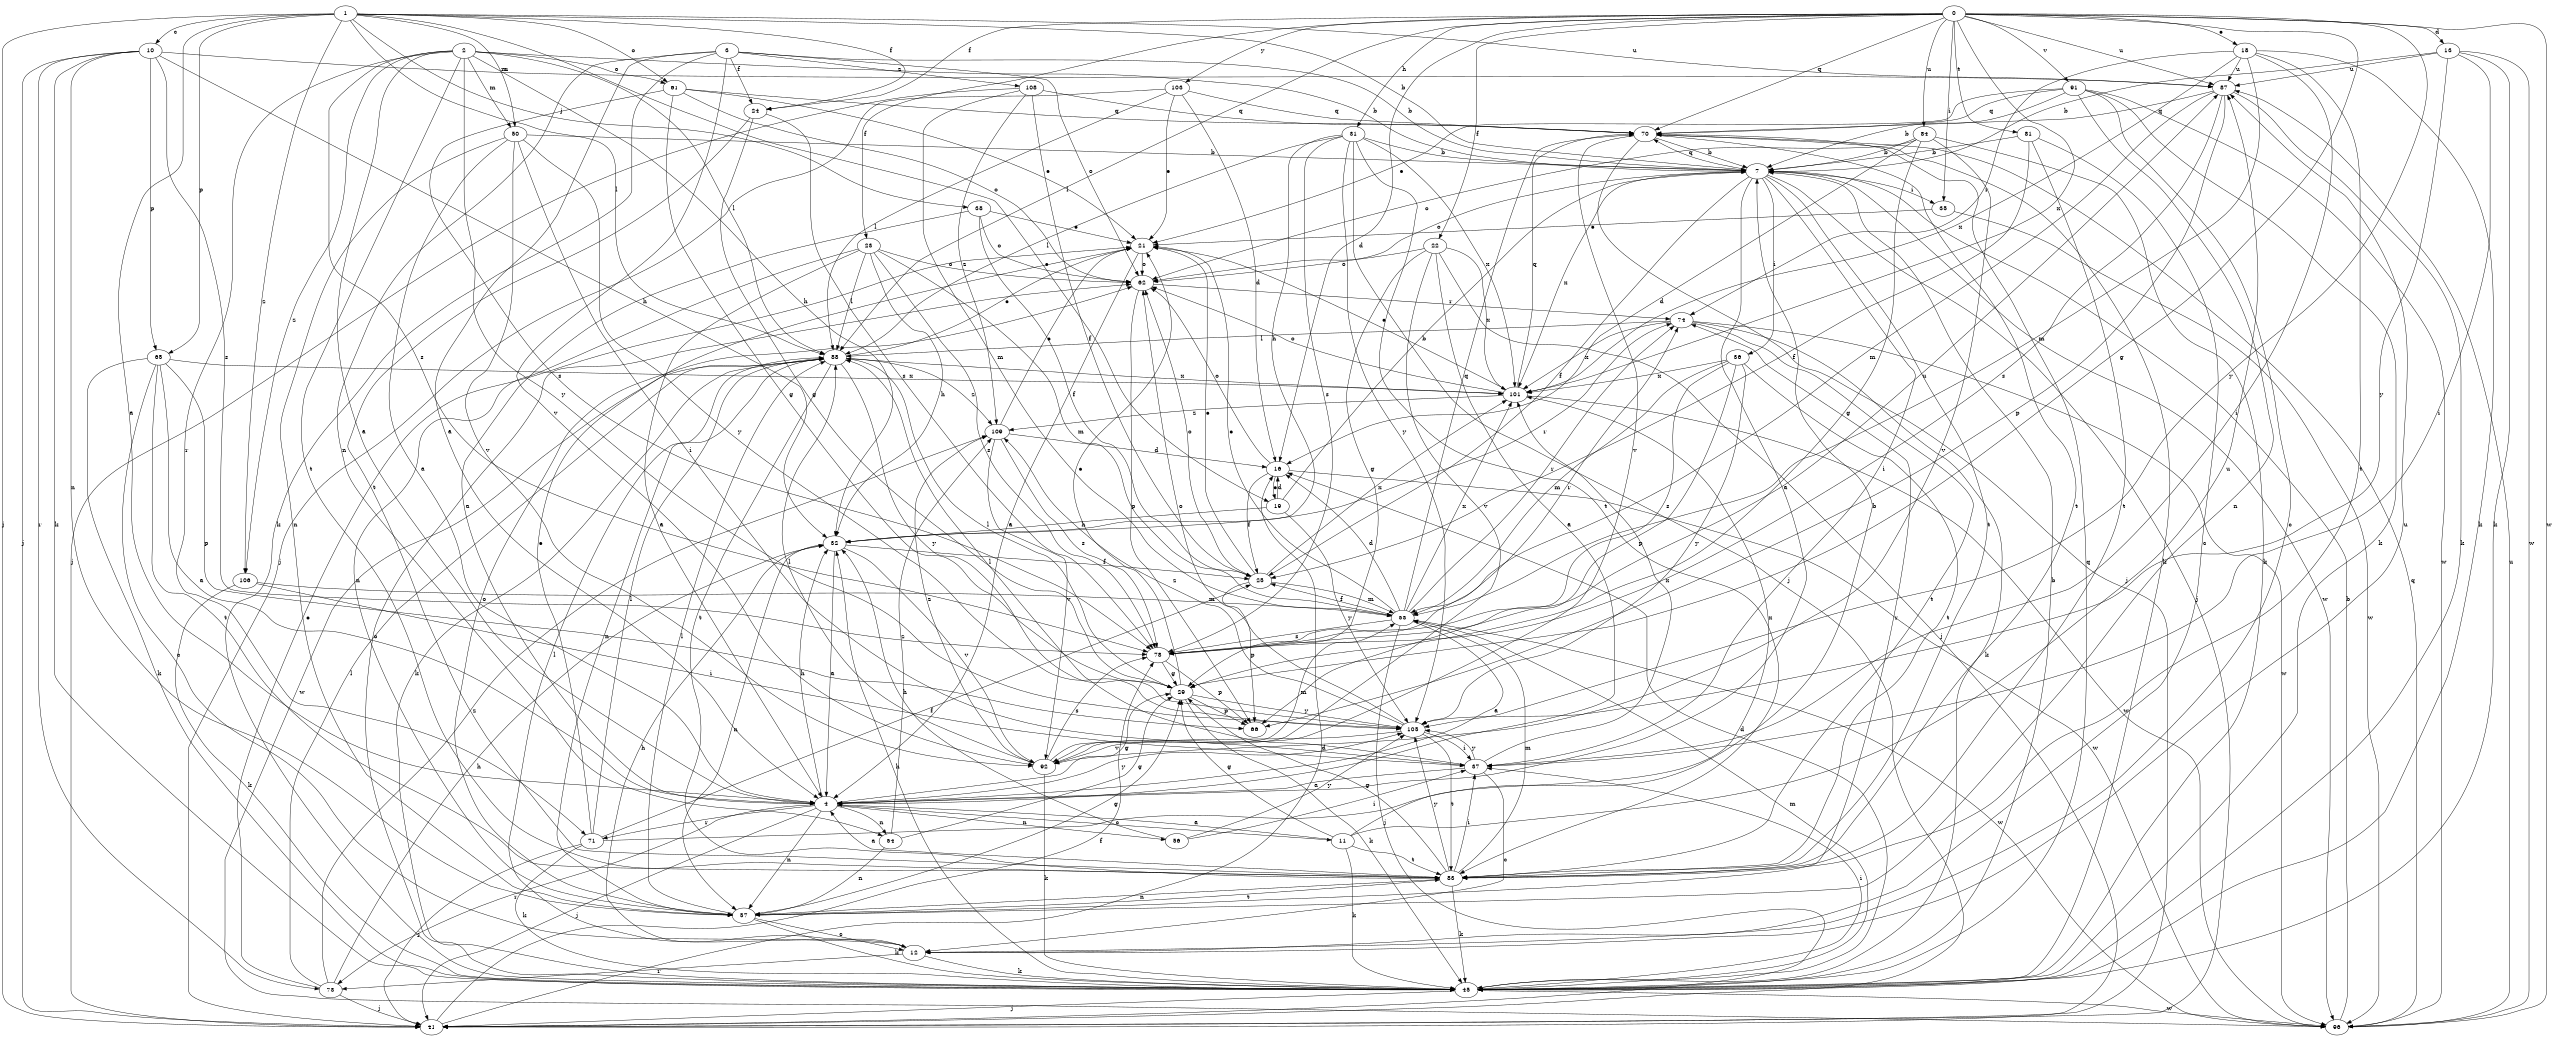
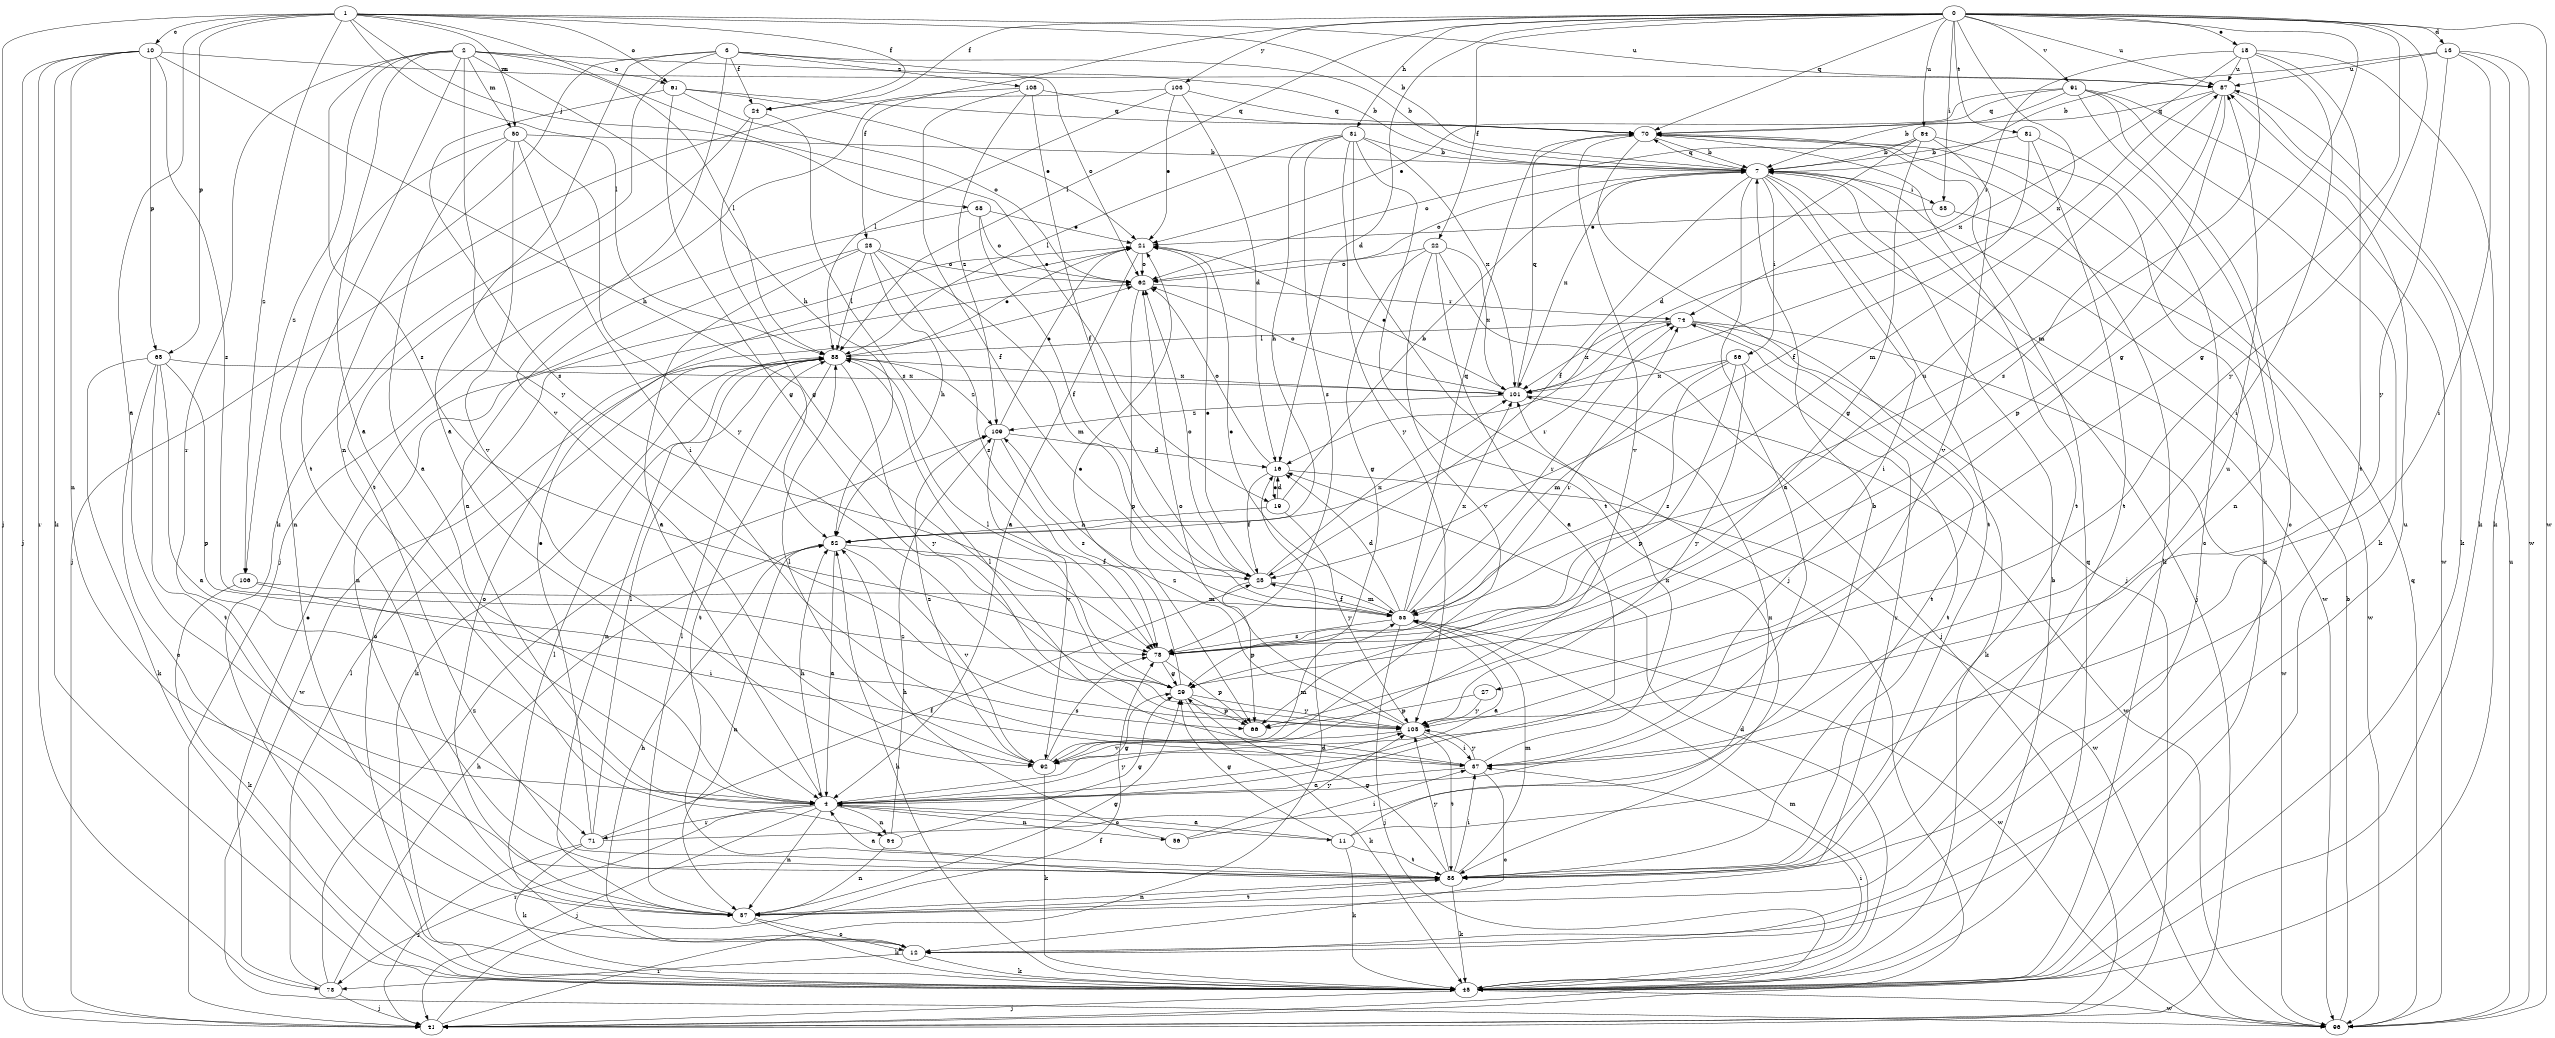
edge "108" -> "53": label "m" -> "f"
node "27": added
